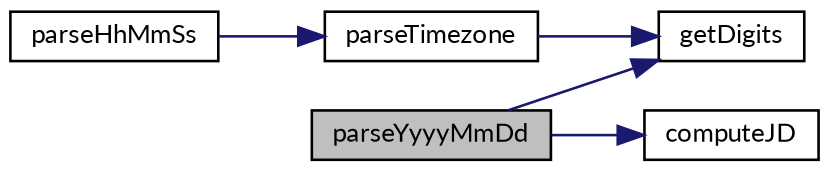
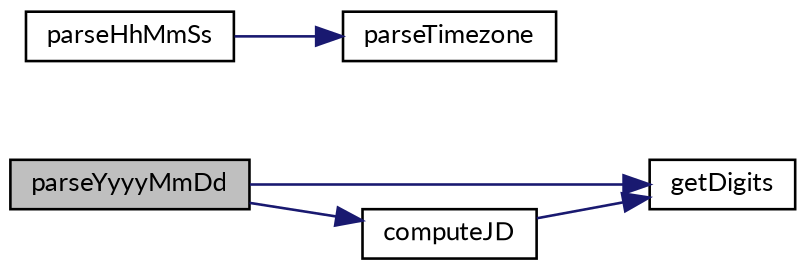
edge "parseTimezone" -> "getDigits": now "computeJD" -> "getDigits"
